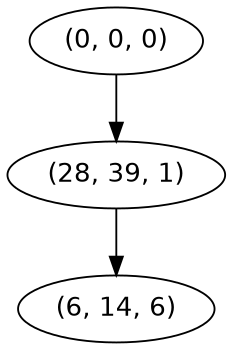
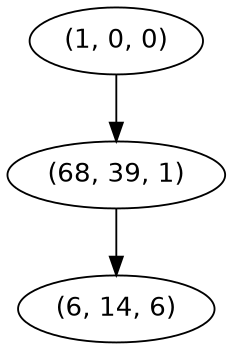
node "(0, 0, 0)": label "(0, 0, 0)" -> "(1, 0, 0)"
node "(28, 39, 1)": label "(28, 39, 1)" -> "(68, 39, 1)"
